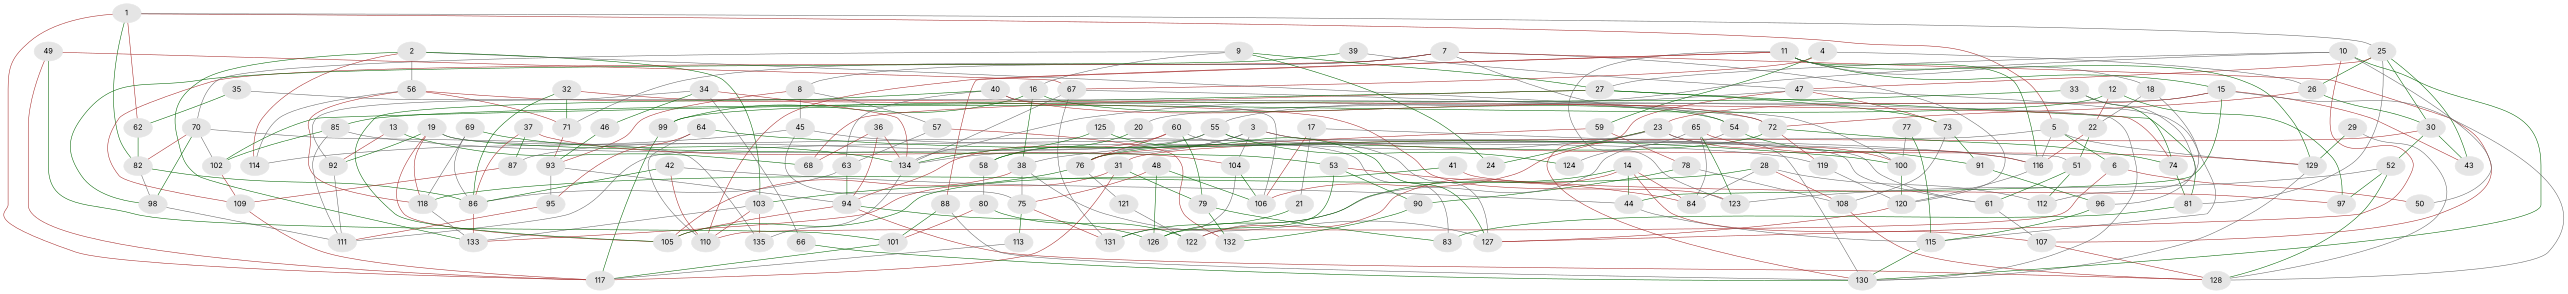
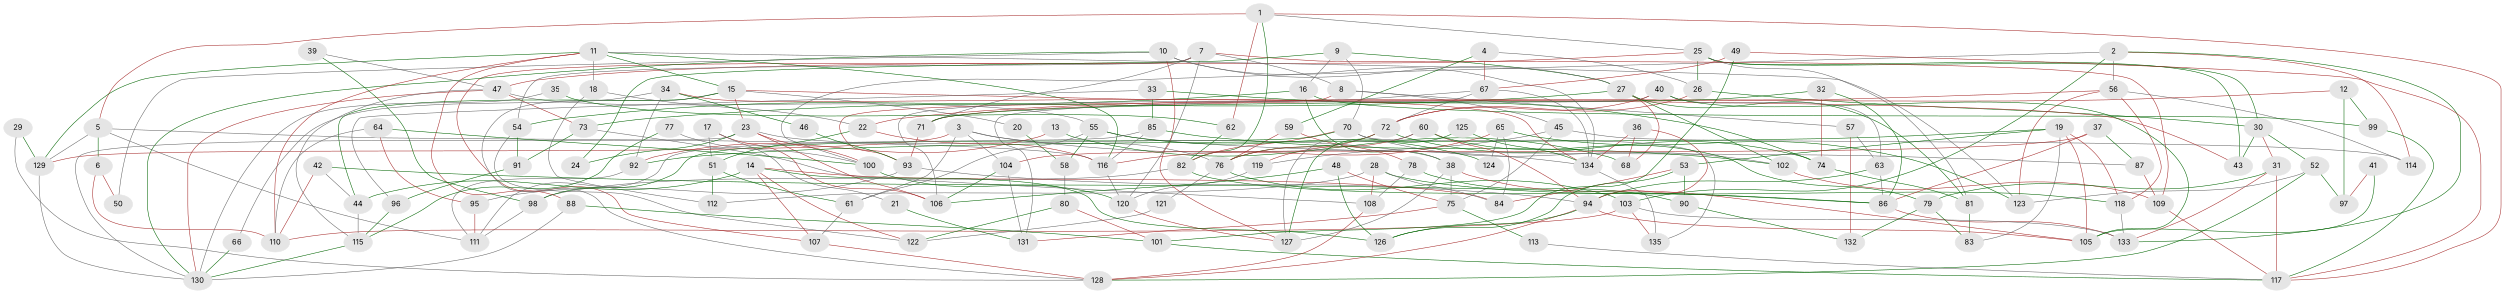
node "69": removed
